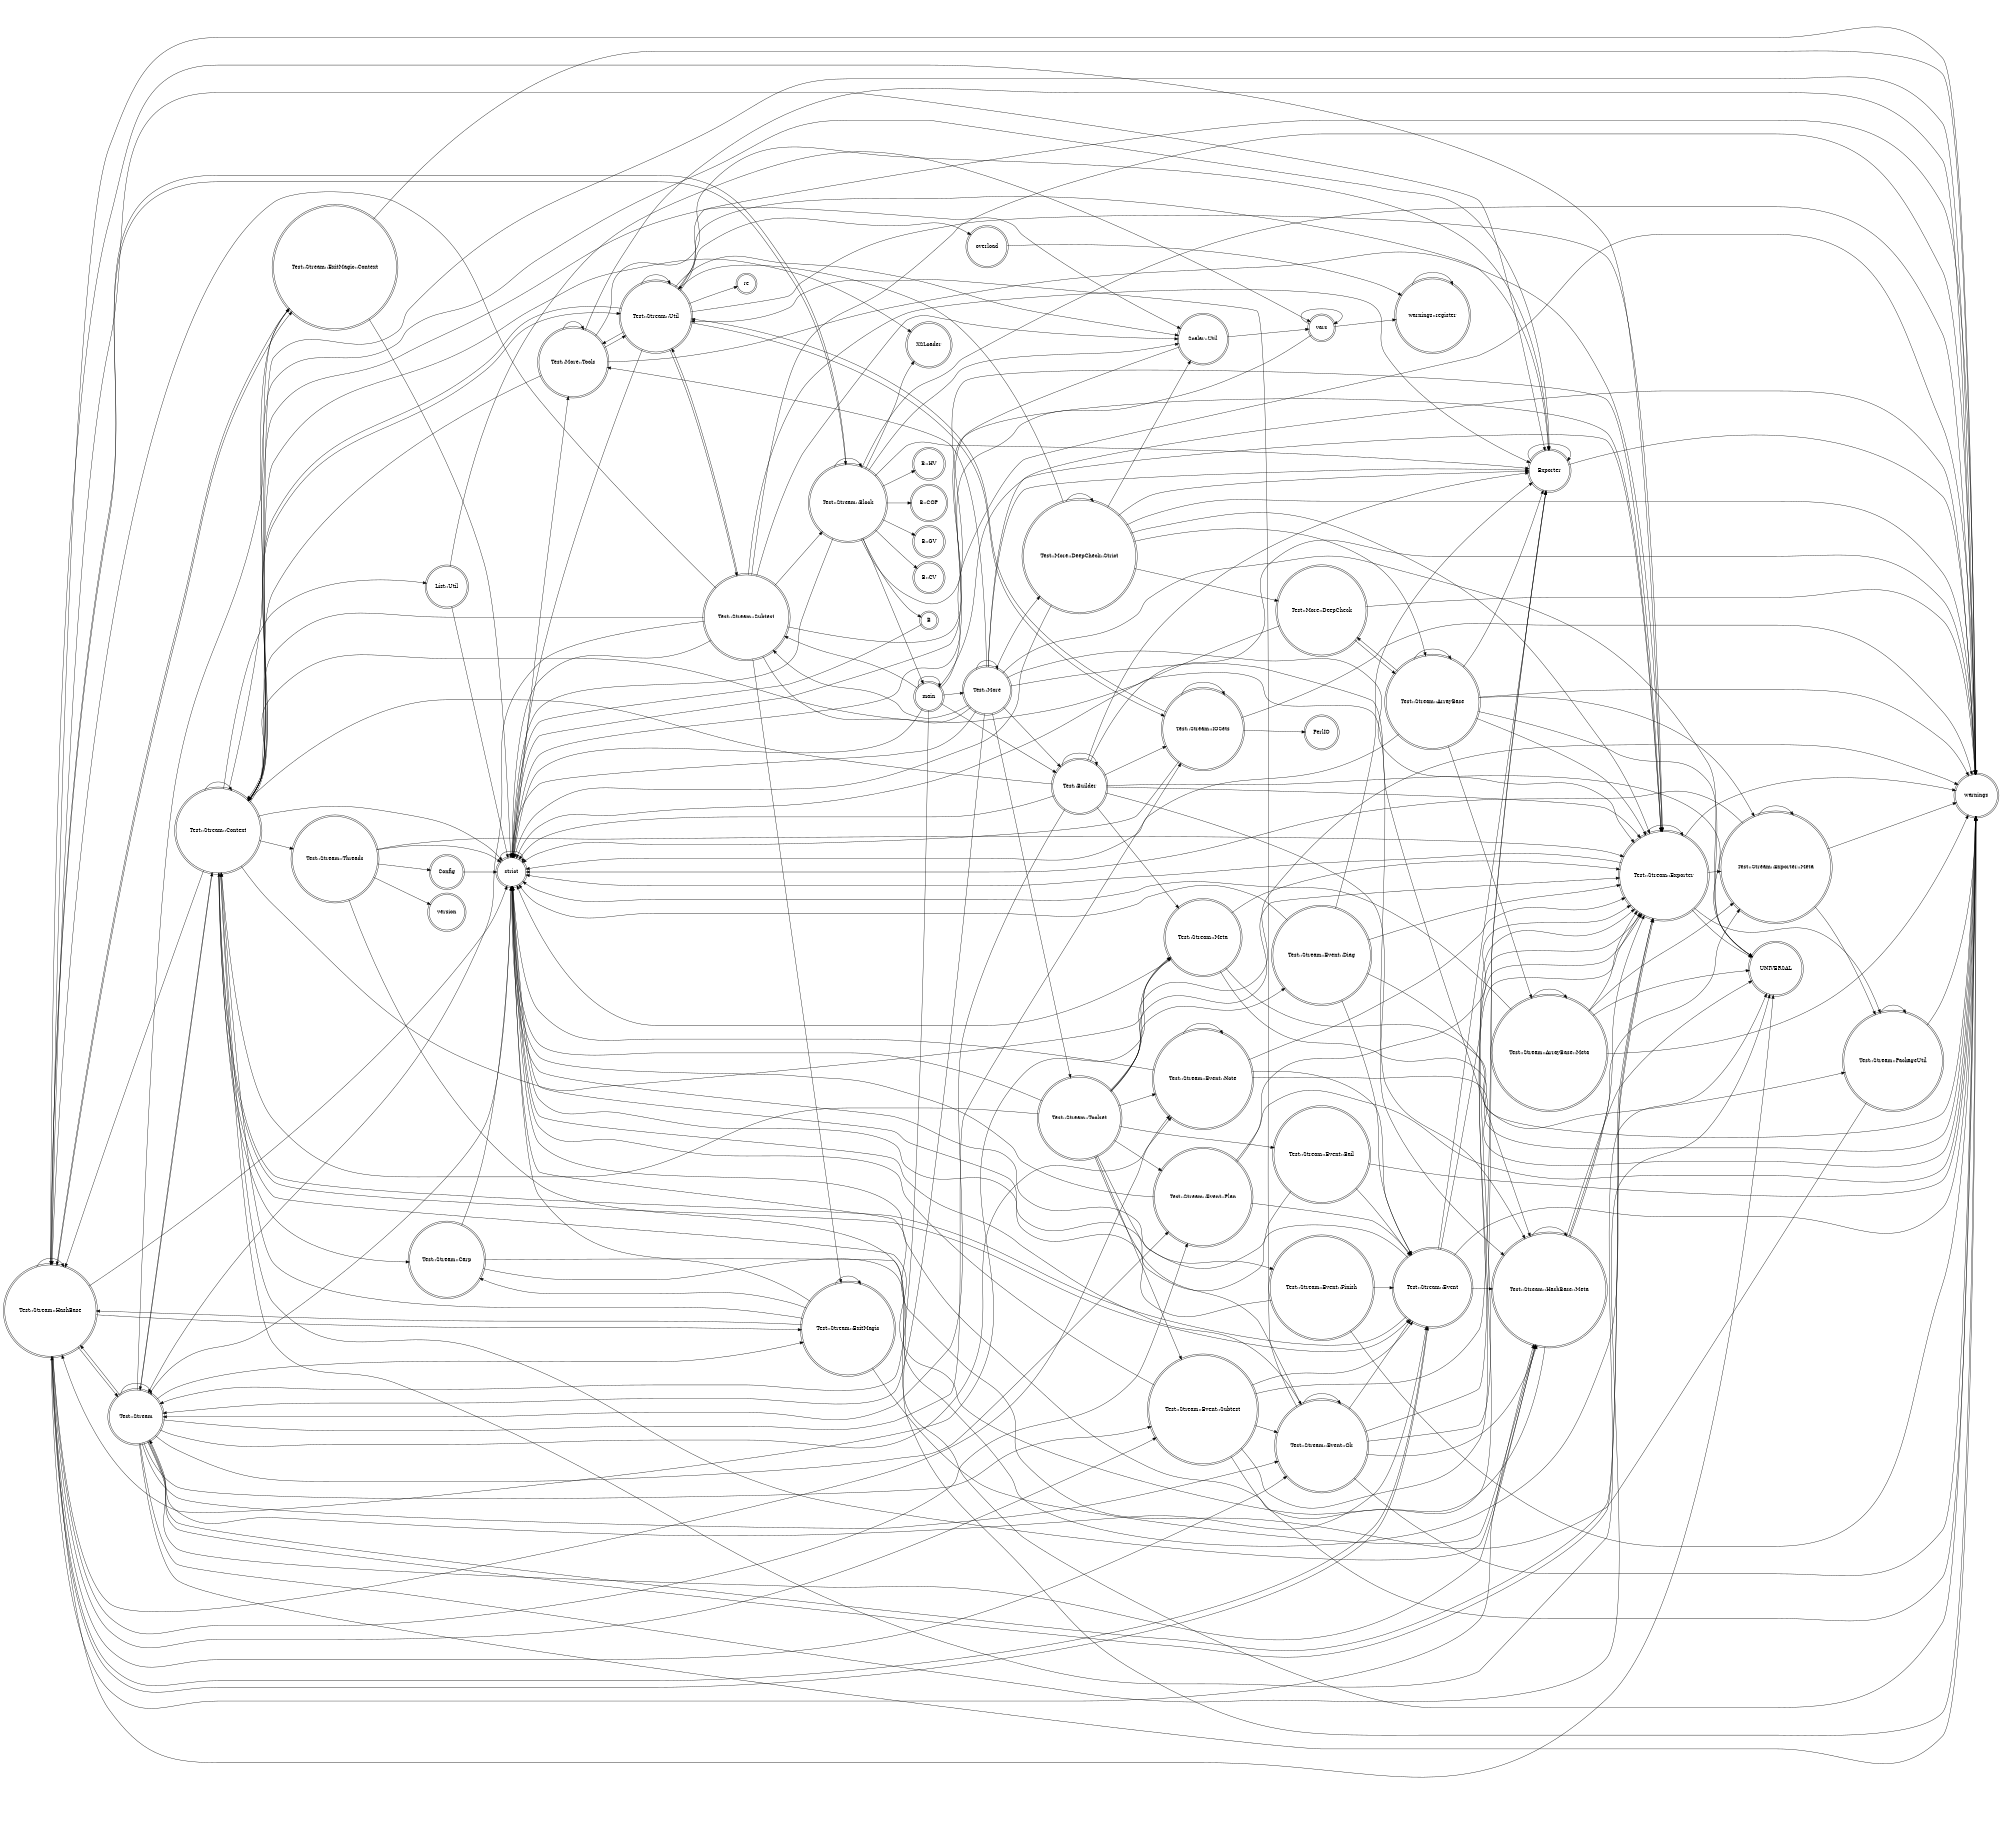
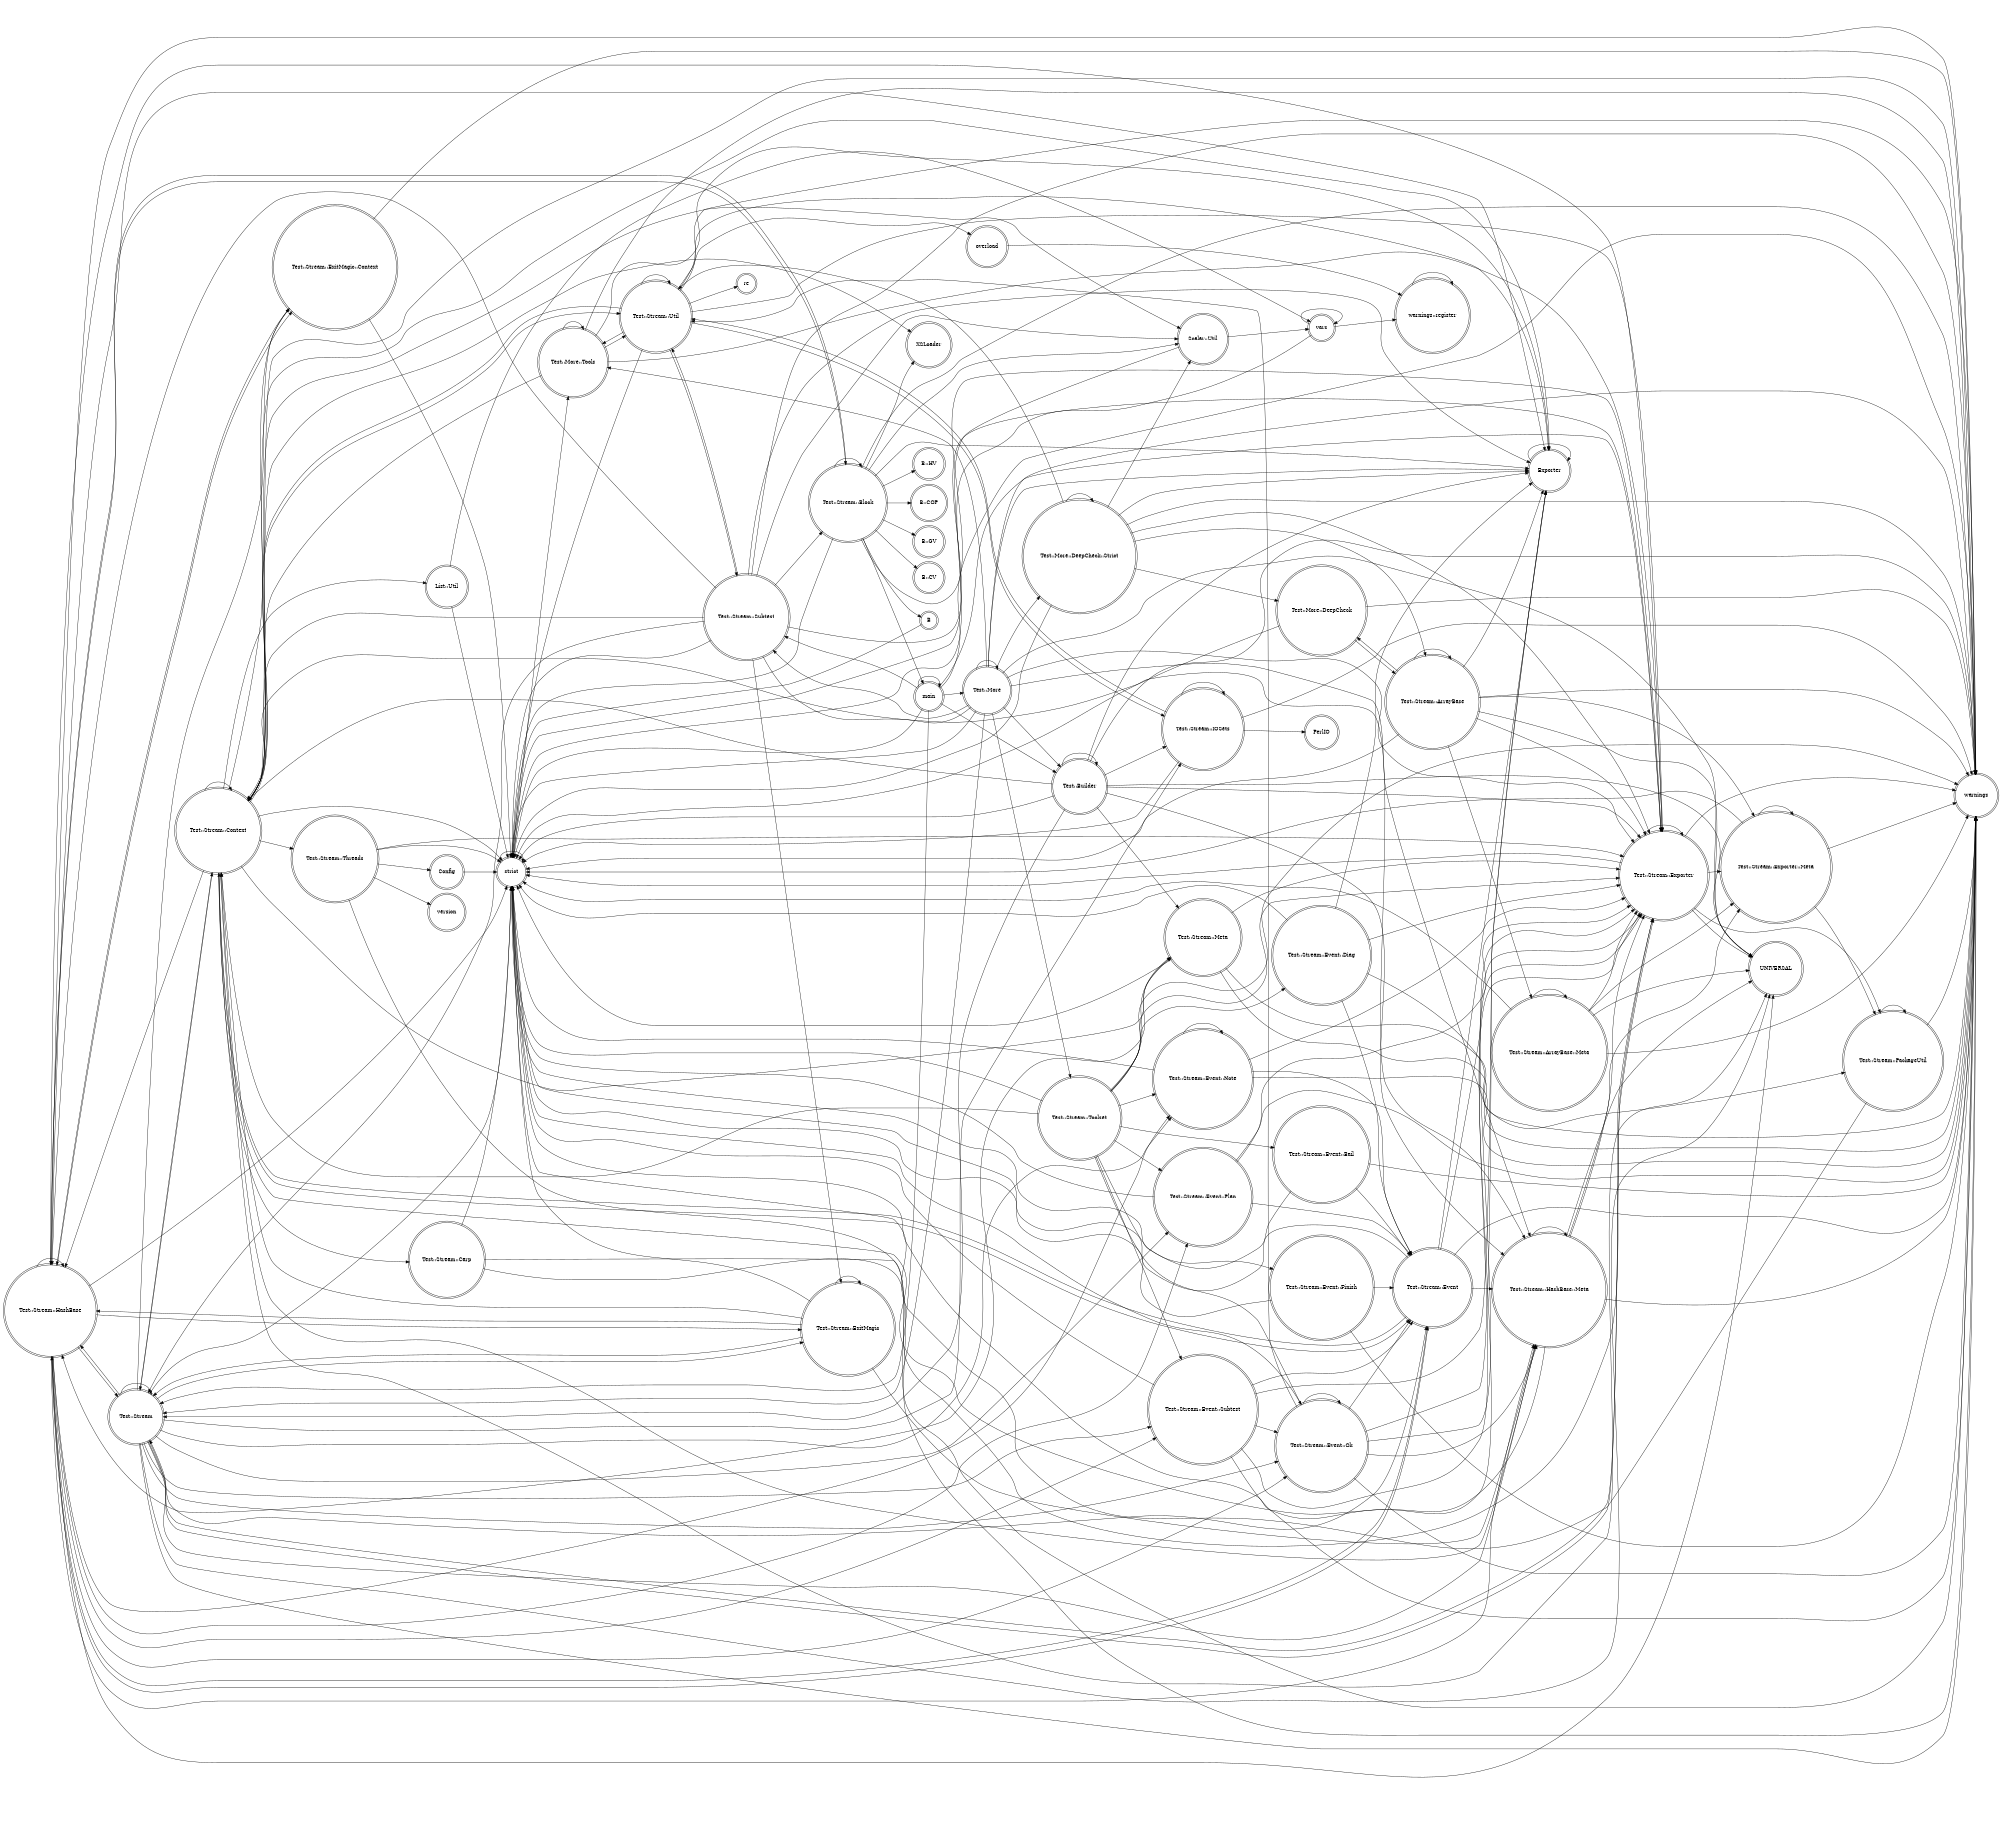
edge "Test::Stream::Util" -> "Scalar::Util": removed
edge "Exporter" -> "warnings": now "Test::Stream::HashBase::Meta" -> "warnings"
edge "Test::Stream::ExitMagic" -> "Test::Stream::Carp": now "Test::Stream::ExitMagic" -> "Test::Stream"
